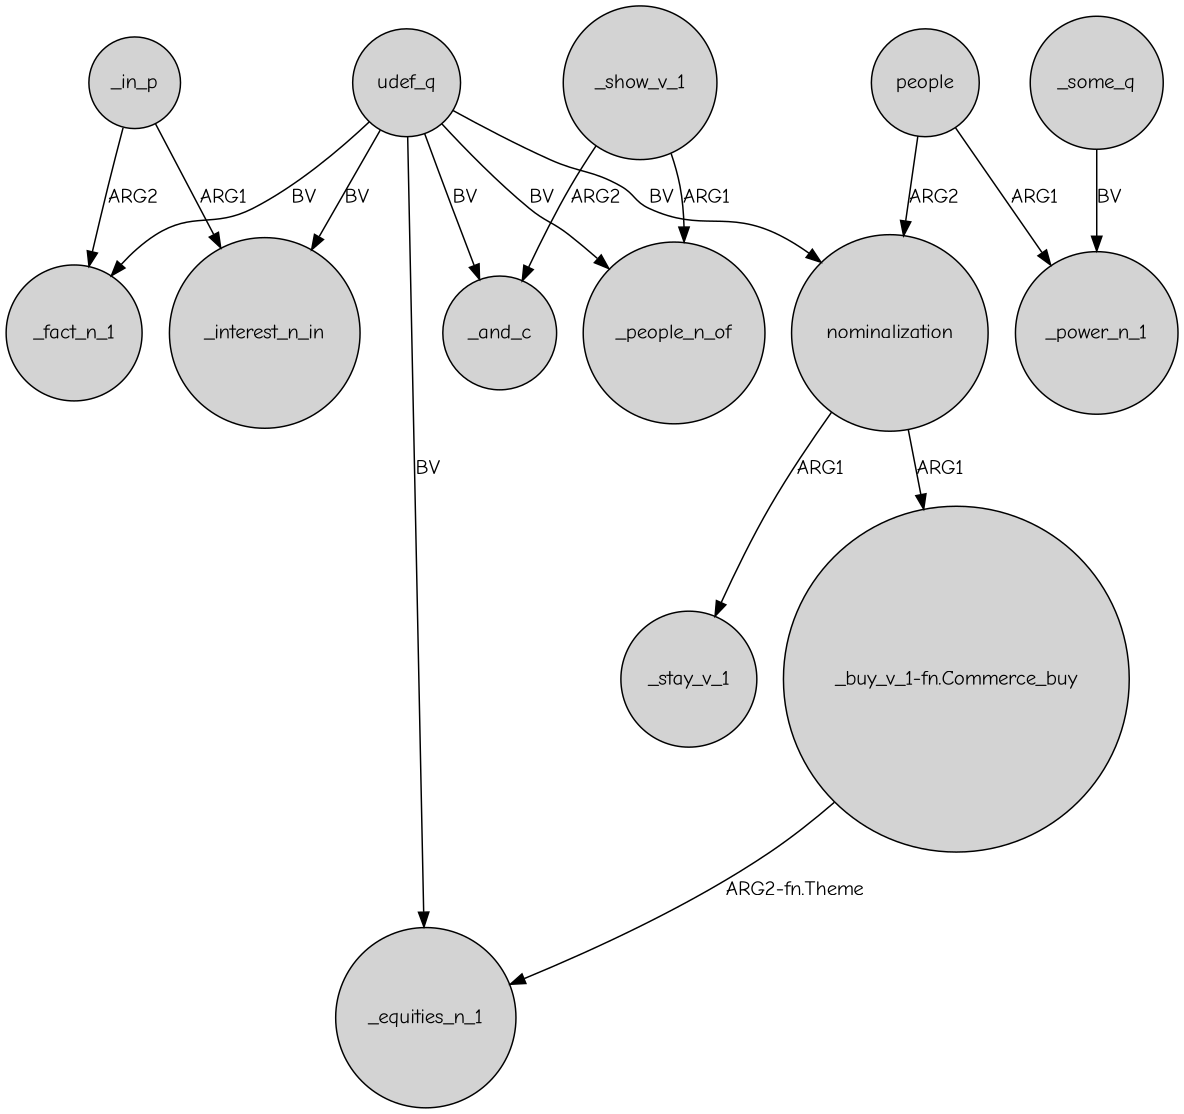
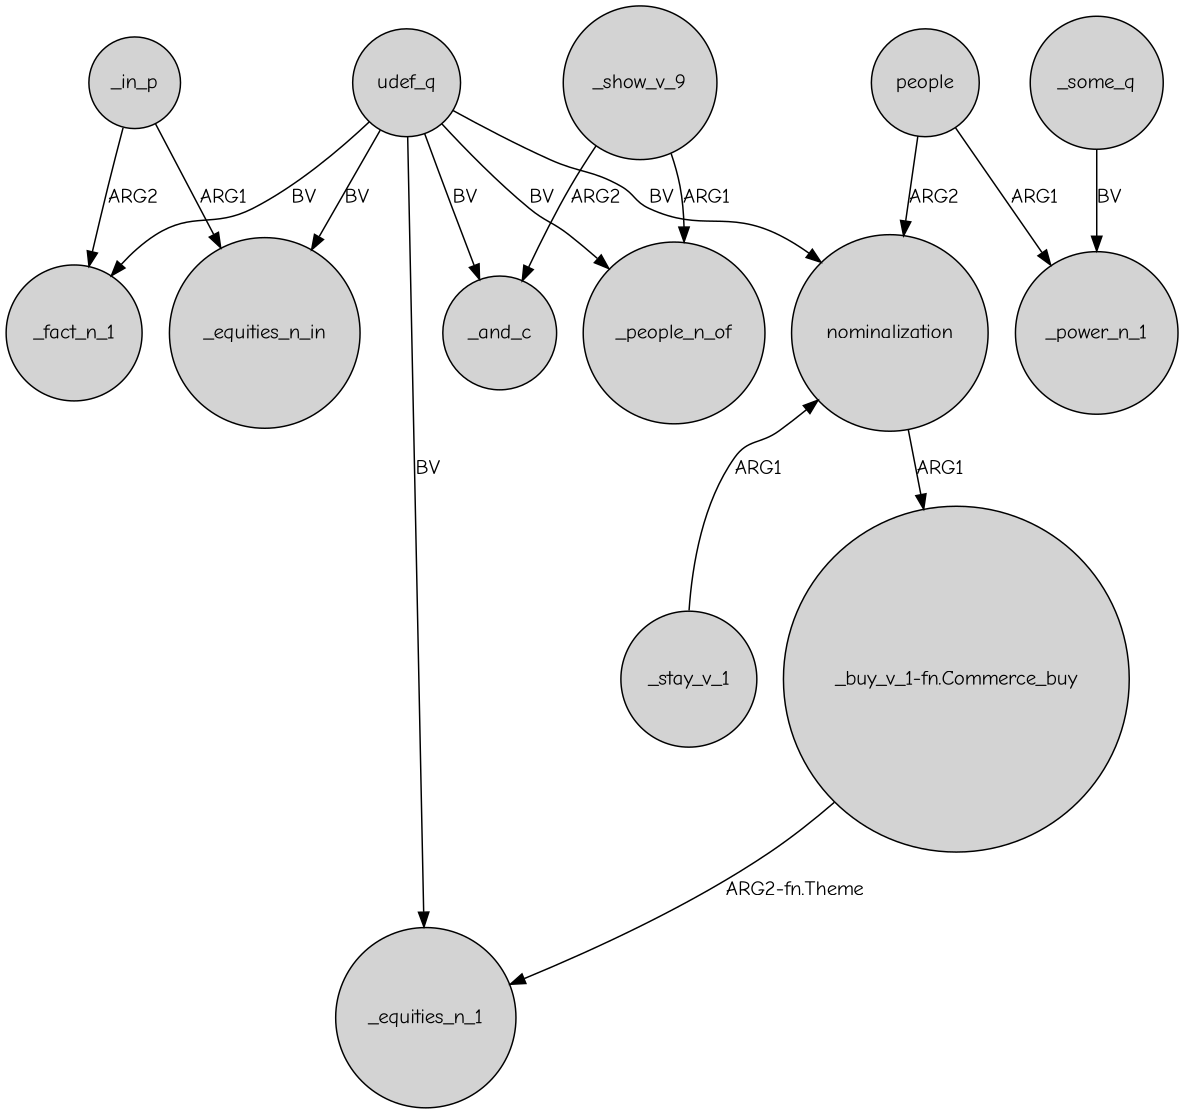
node "_show_v_1": label "_show_v_1" -> "_show_v_9"
node "_interest_n_in": label "_interest_n_in" -> "_equities_n_in"
edge "nominalization" -> "_stay_v_1": reversed
